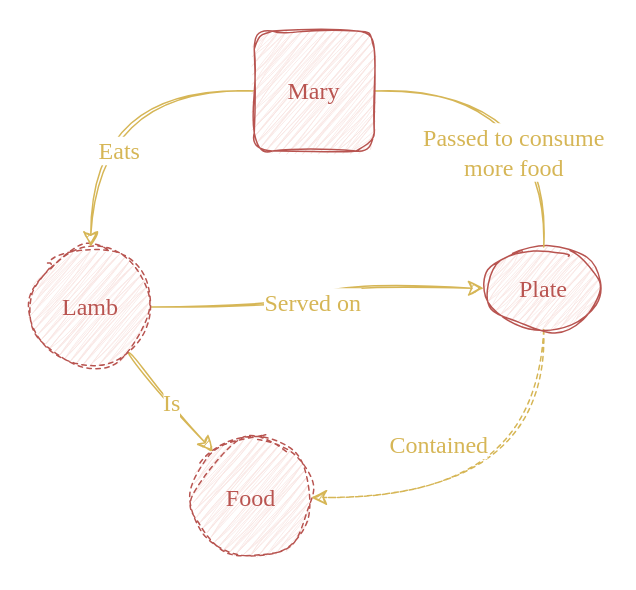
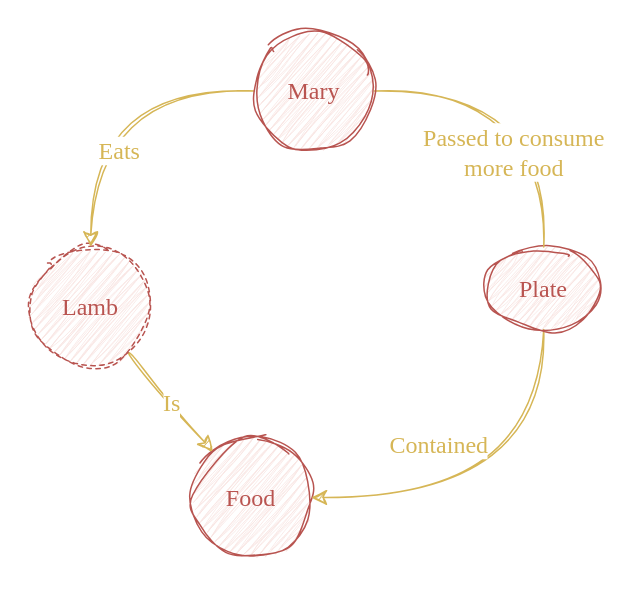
node "Mary": shape rounded rectangle -> ellipse
edge "Lamb" -> "Plate": removed, label "Served on"
edge "Plate" -> "Food": style dashed -> solid
node "Food": style dashed -> solid
